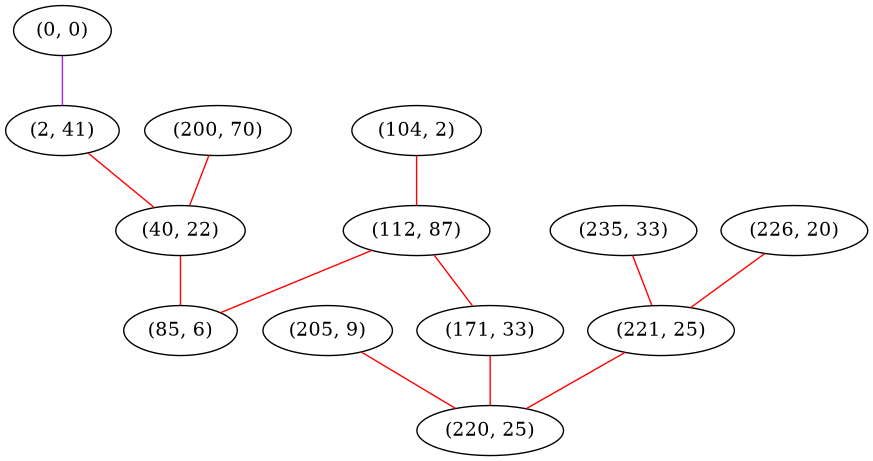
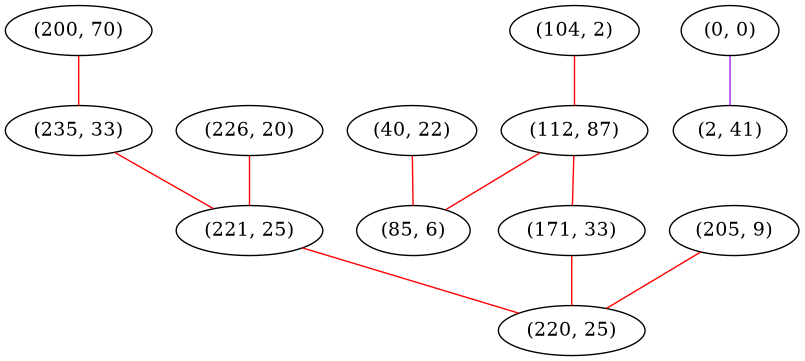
edge "(2, 41)" -- "(40, 22)": removed
edge "(200, 70)" -- "(40, 22)": now "(200, 70)" -- "(235, 33)"
